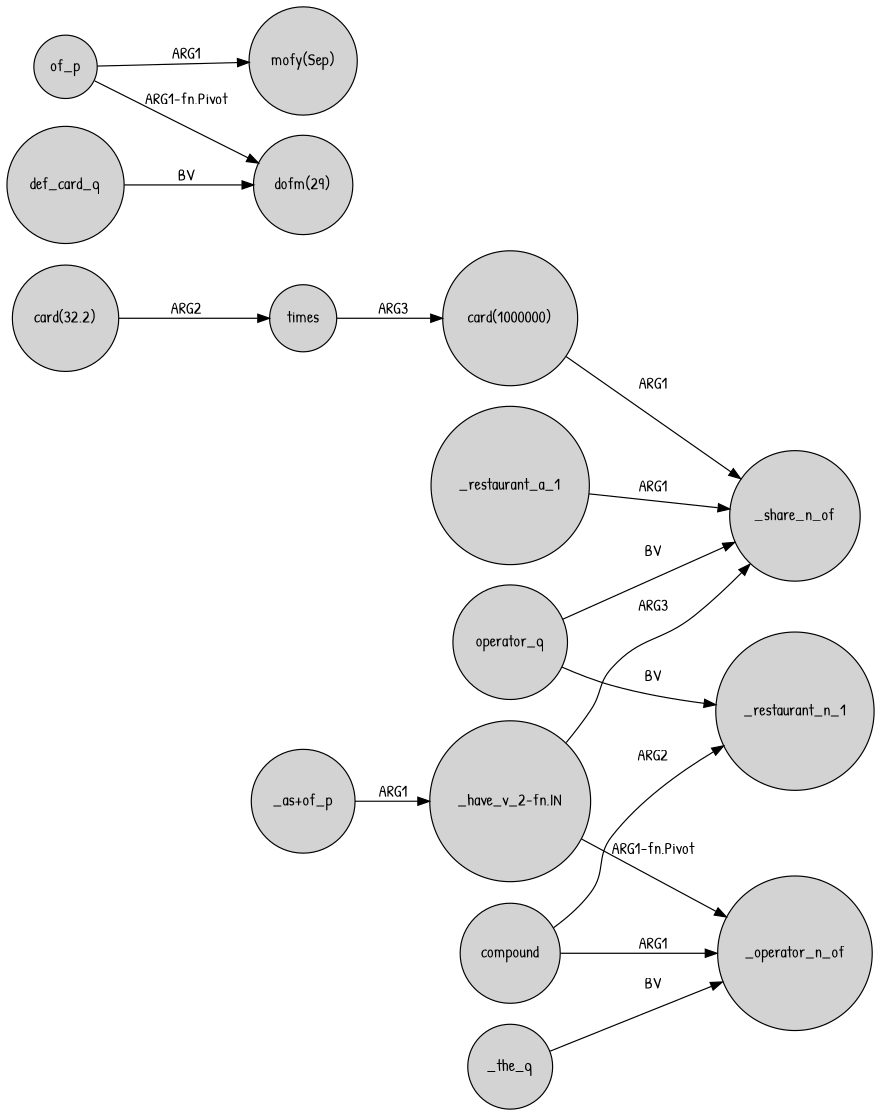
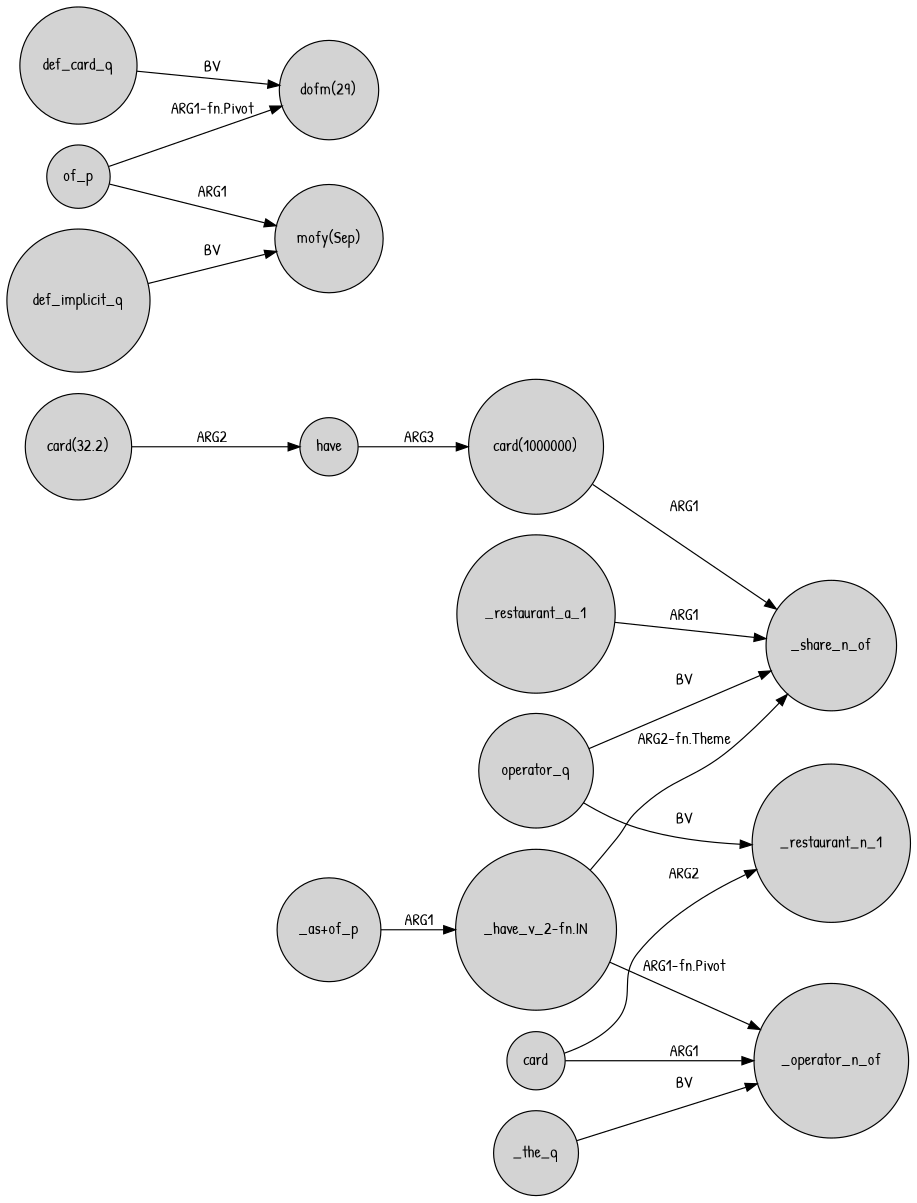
node "def_implicit_q": added
node "times": label "times" -> "have"
edge "_have_v_2-fn.IN" -> "_share_n_of": label "ARG3" -> "ARG2-fn.Theme"
node "compound": label "compound" -> "card"
